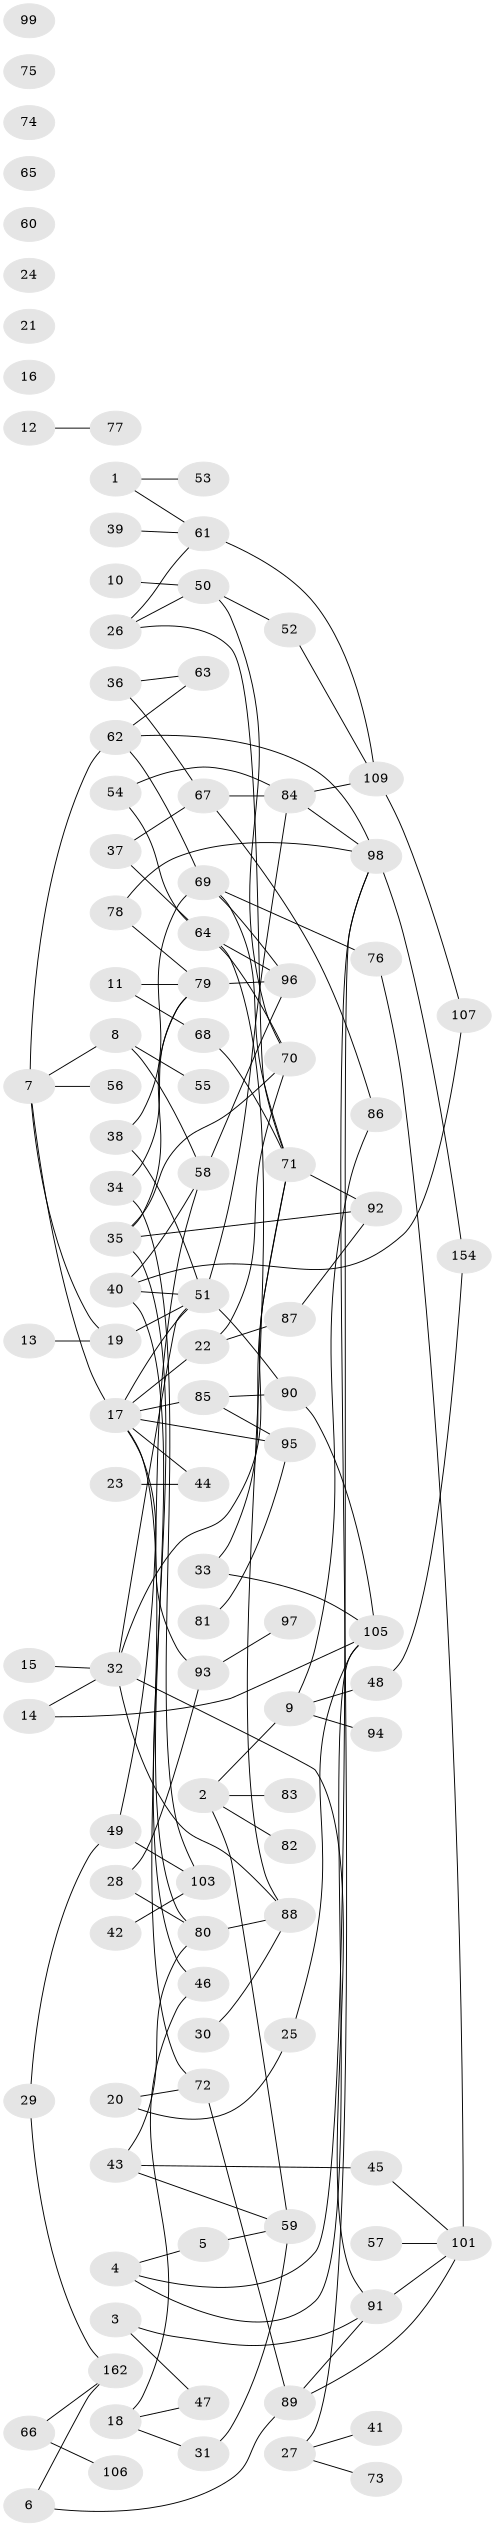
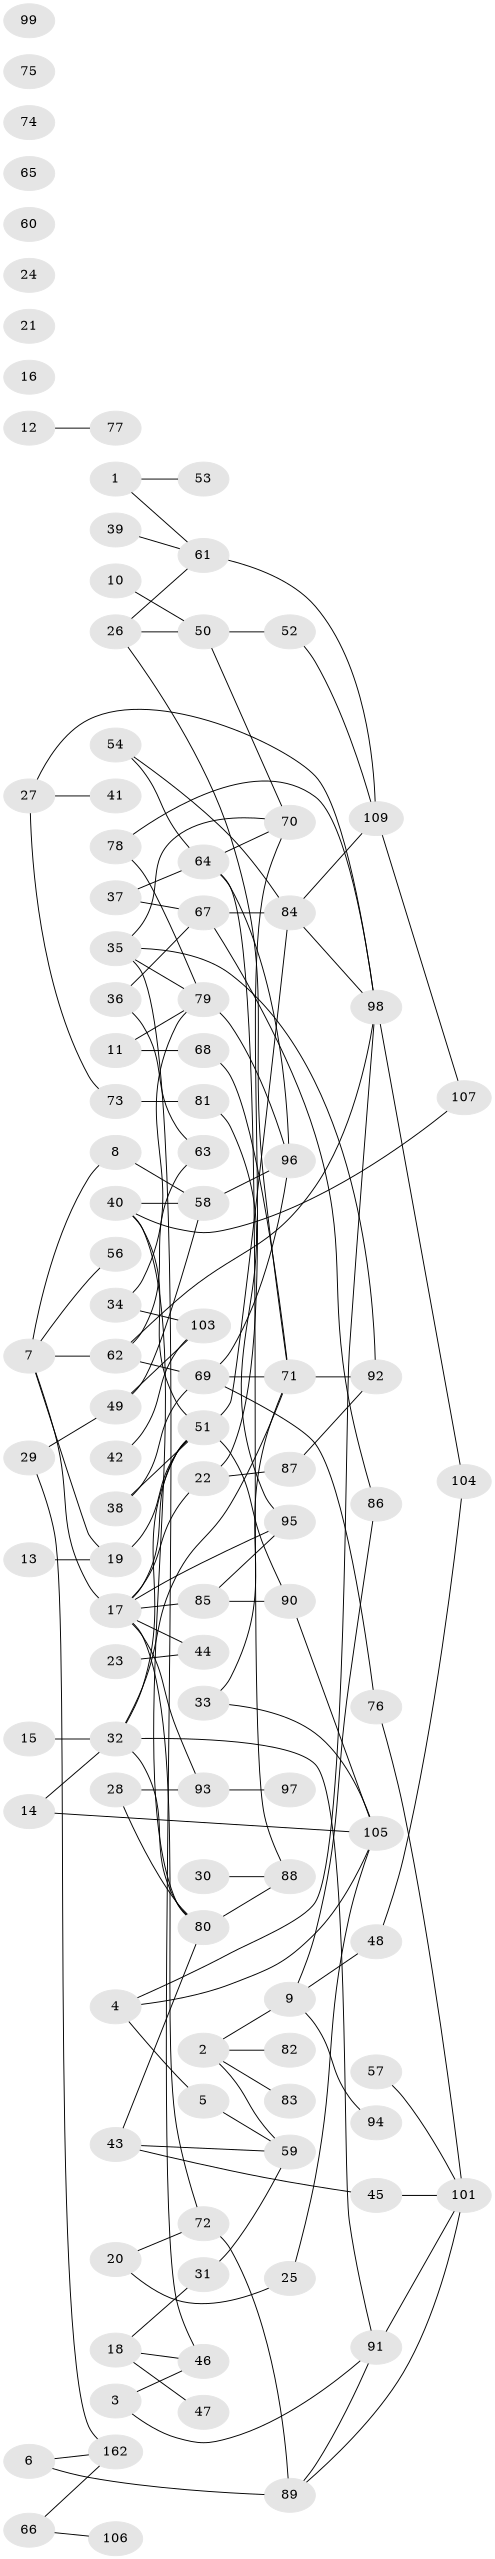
node "55": removed
edge "73" -- "81": added
node "154": label "154" -> "104"
edge "32" -- "88": now "32" -- "80"
edge "3" -- "47": now "3" -- "46"
